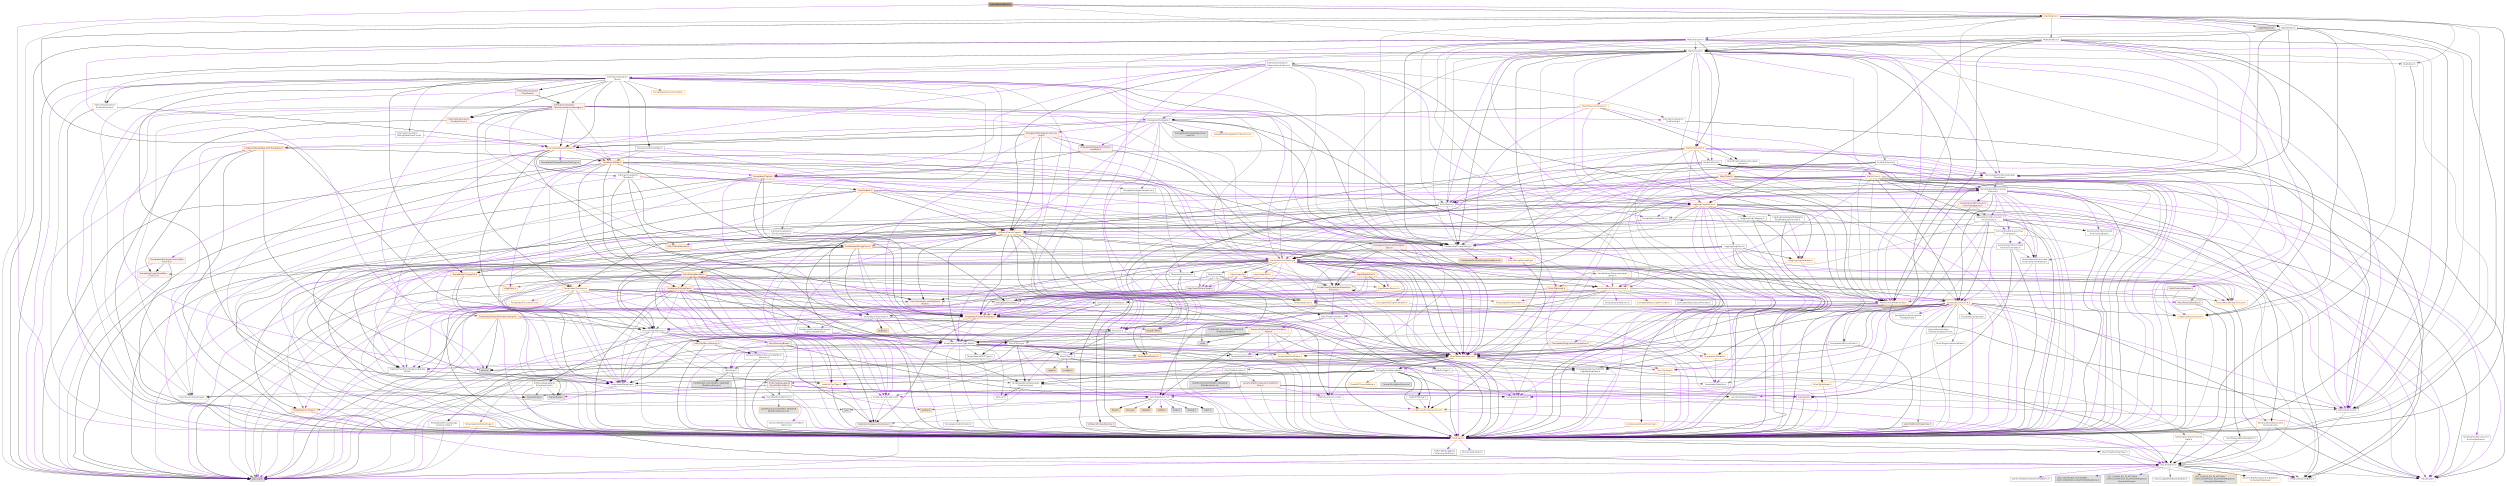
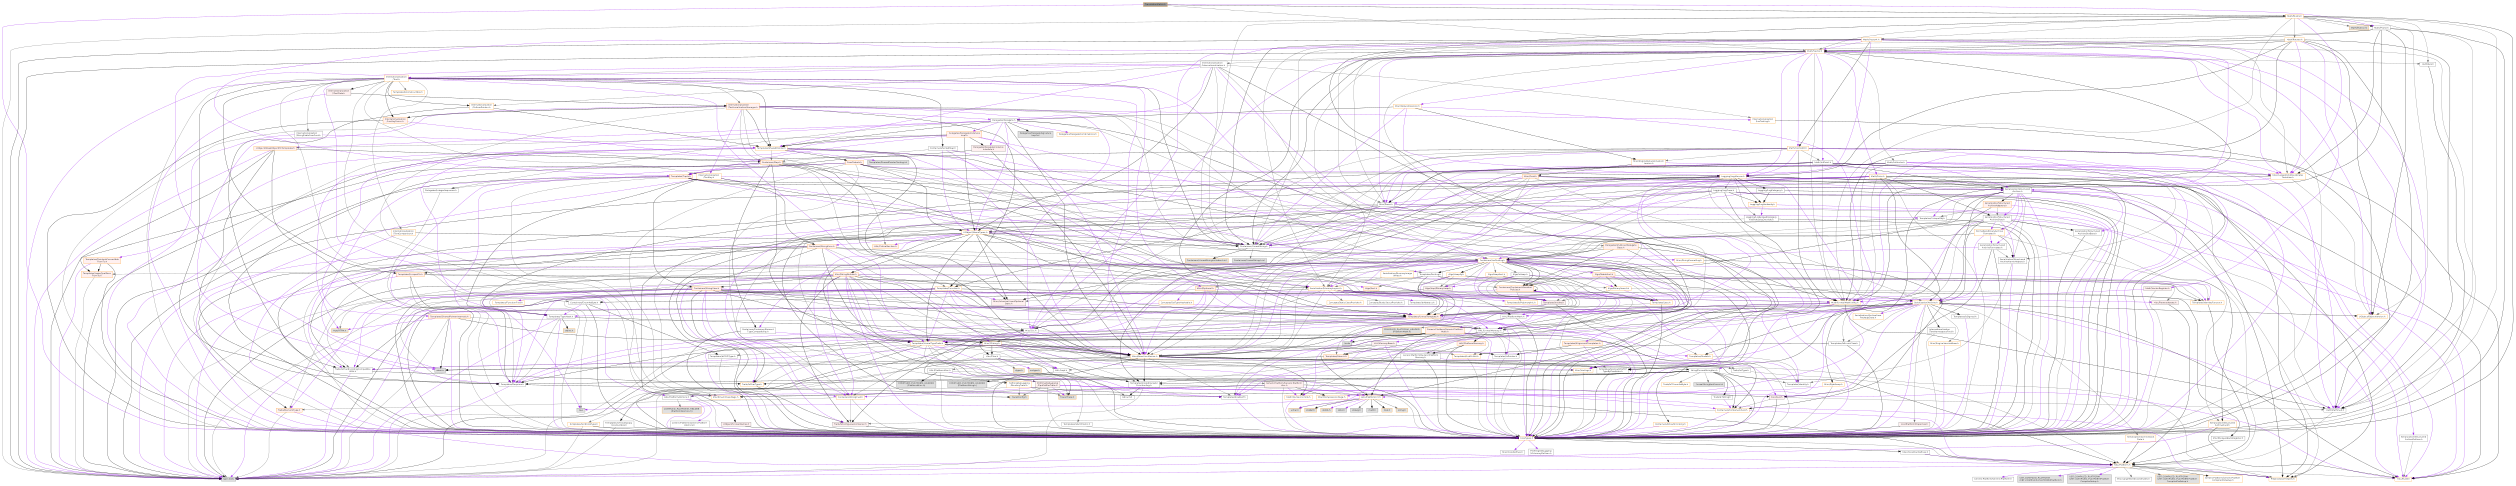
edge "Logging/LogScopedCategory AndVerbosityOverride.h" -> "Logging/LogVerbosity.h": reversed
edge "Delegates/DelegateInstances Impl.h" -> "Templates/UnrealTypeTraits.h": now "Delegates/DelegateInstances Impl.h" -> "new"
node "Containers/UnrealString.h.inl": added
